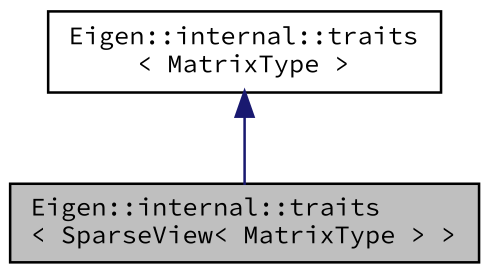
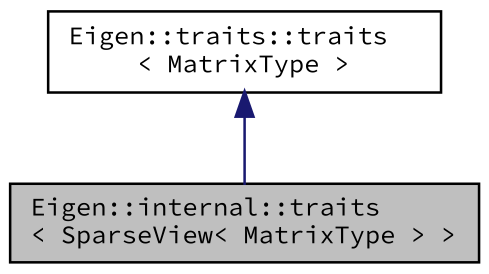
node "Eigen::internal::traits < MatrixType >": label "Eigen::internal::traits < MatrixType >" -> "Eigen::traits::traits < MatrixType >"
